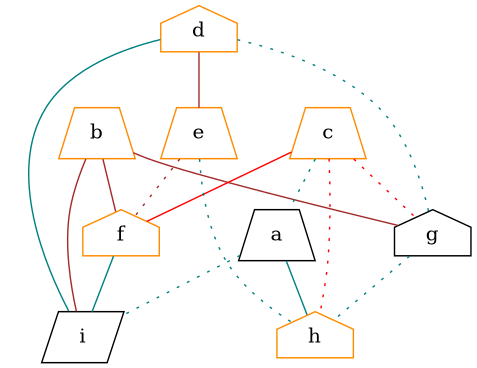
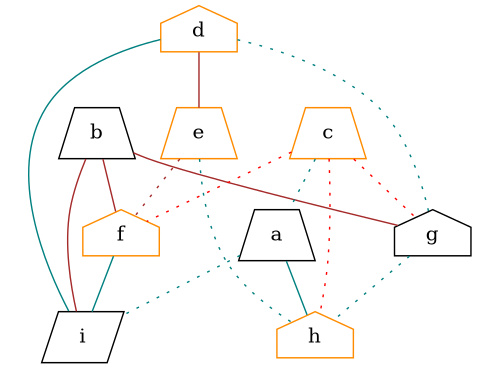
node "b": color darkorange -> black
edge "c" -- "f": style solid -> dotted
